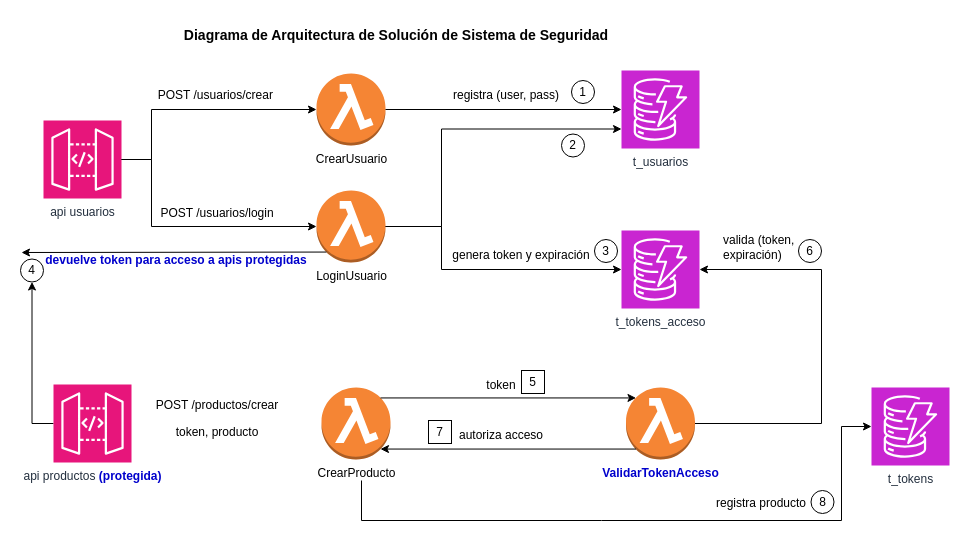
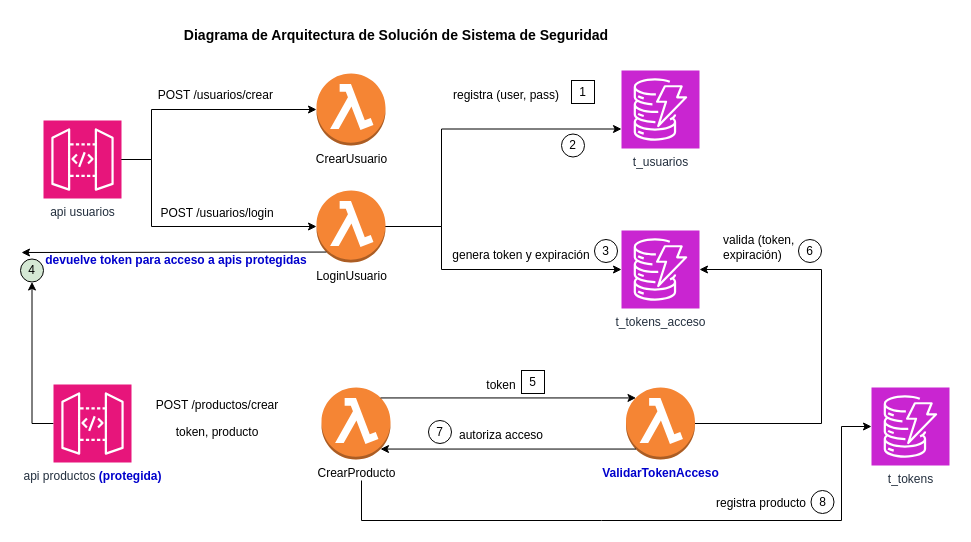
node "1": shape ellipse -> rectangle
edge "CrearUsuario" -> "t_usuarios": removed
node "4": fillcolor #ffffff -> #d5e8d4
node "7": shape rectangle -> ellipse
